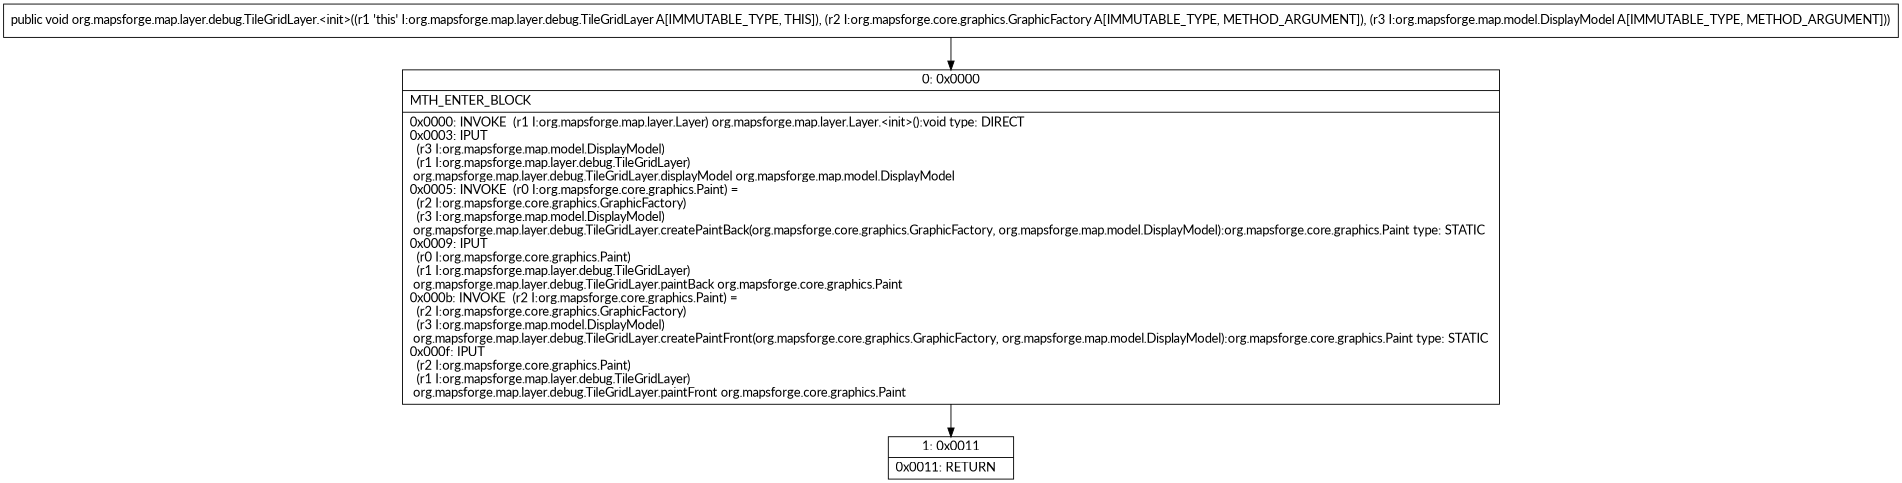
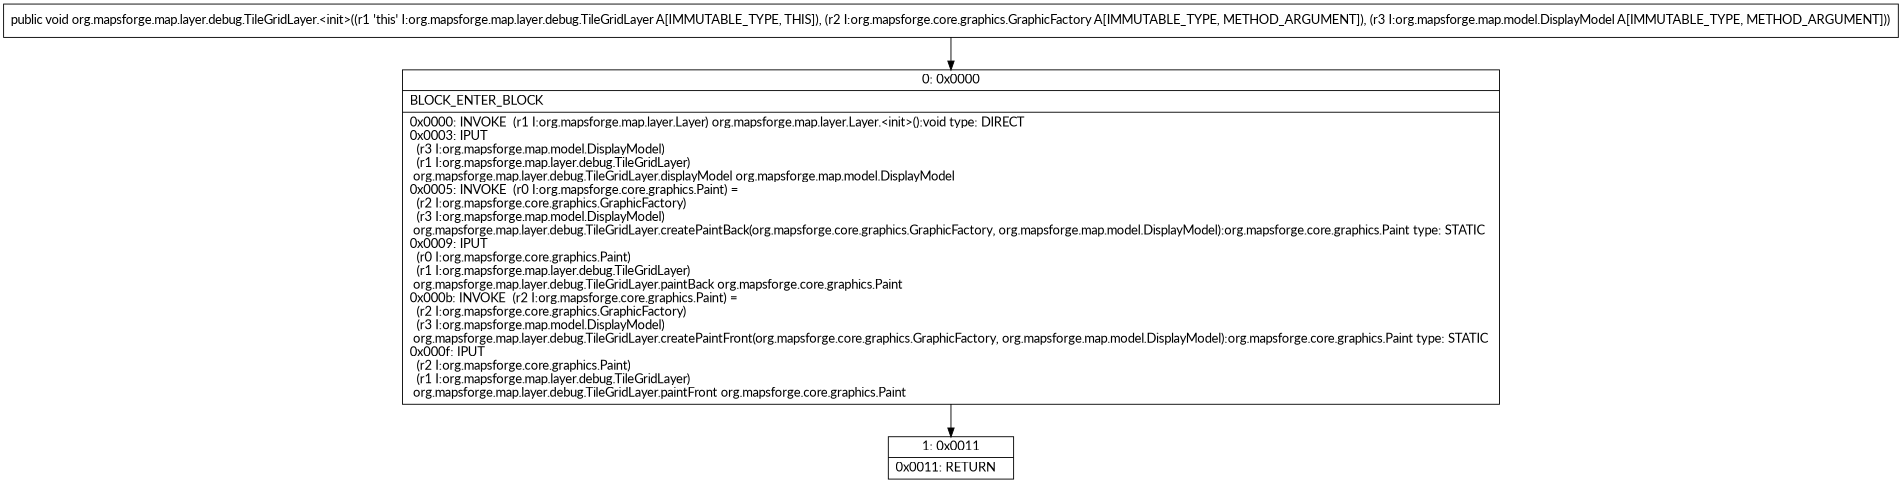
node "0: 0x0000": text "MTH_ENTER_BLOCK" -> "BLOCK_ENTER_BLOCK"
